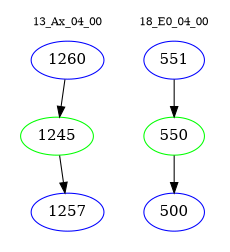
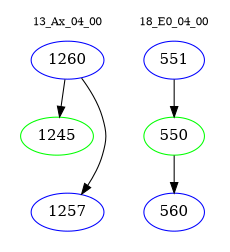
edge "1245" -> "1257": now "1260" -> "1257"
node "500": label "500" -> "560"
